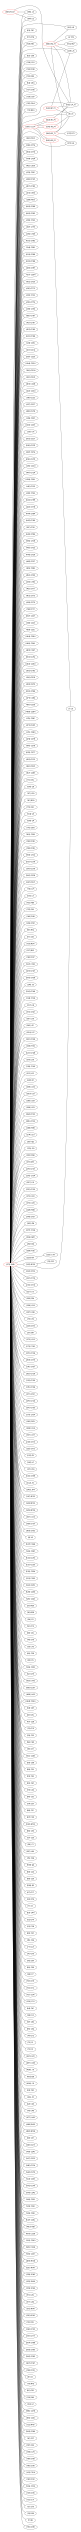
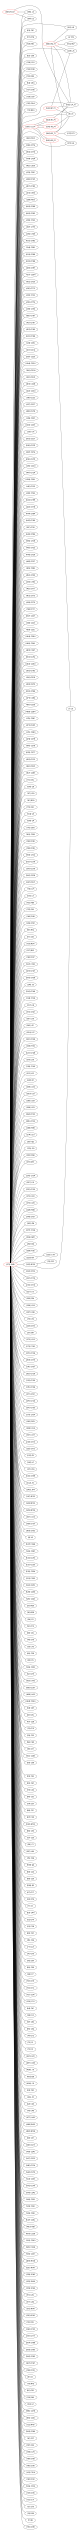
node "(278) C137": removed
node "(89) C36": removed
